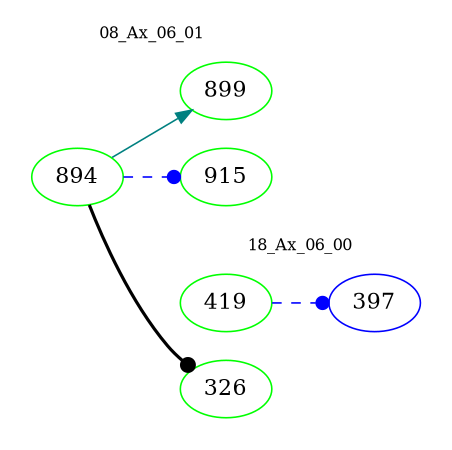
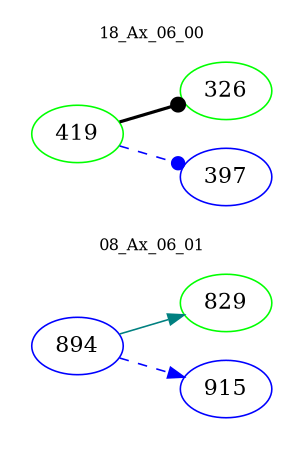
node "899": label "899" -> "829"
node "894": color green -> blue
edge "894" -> "915": arrowhead dot -> normal
node "915": color green -> blue
edge "894" -> "326": now "419" -> "326"
